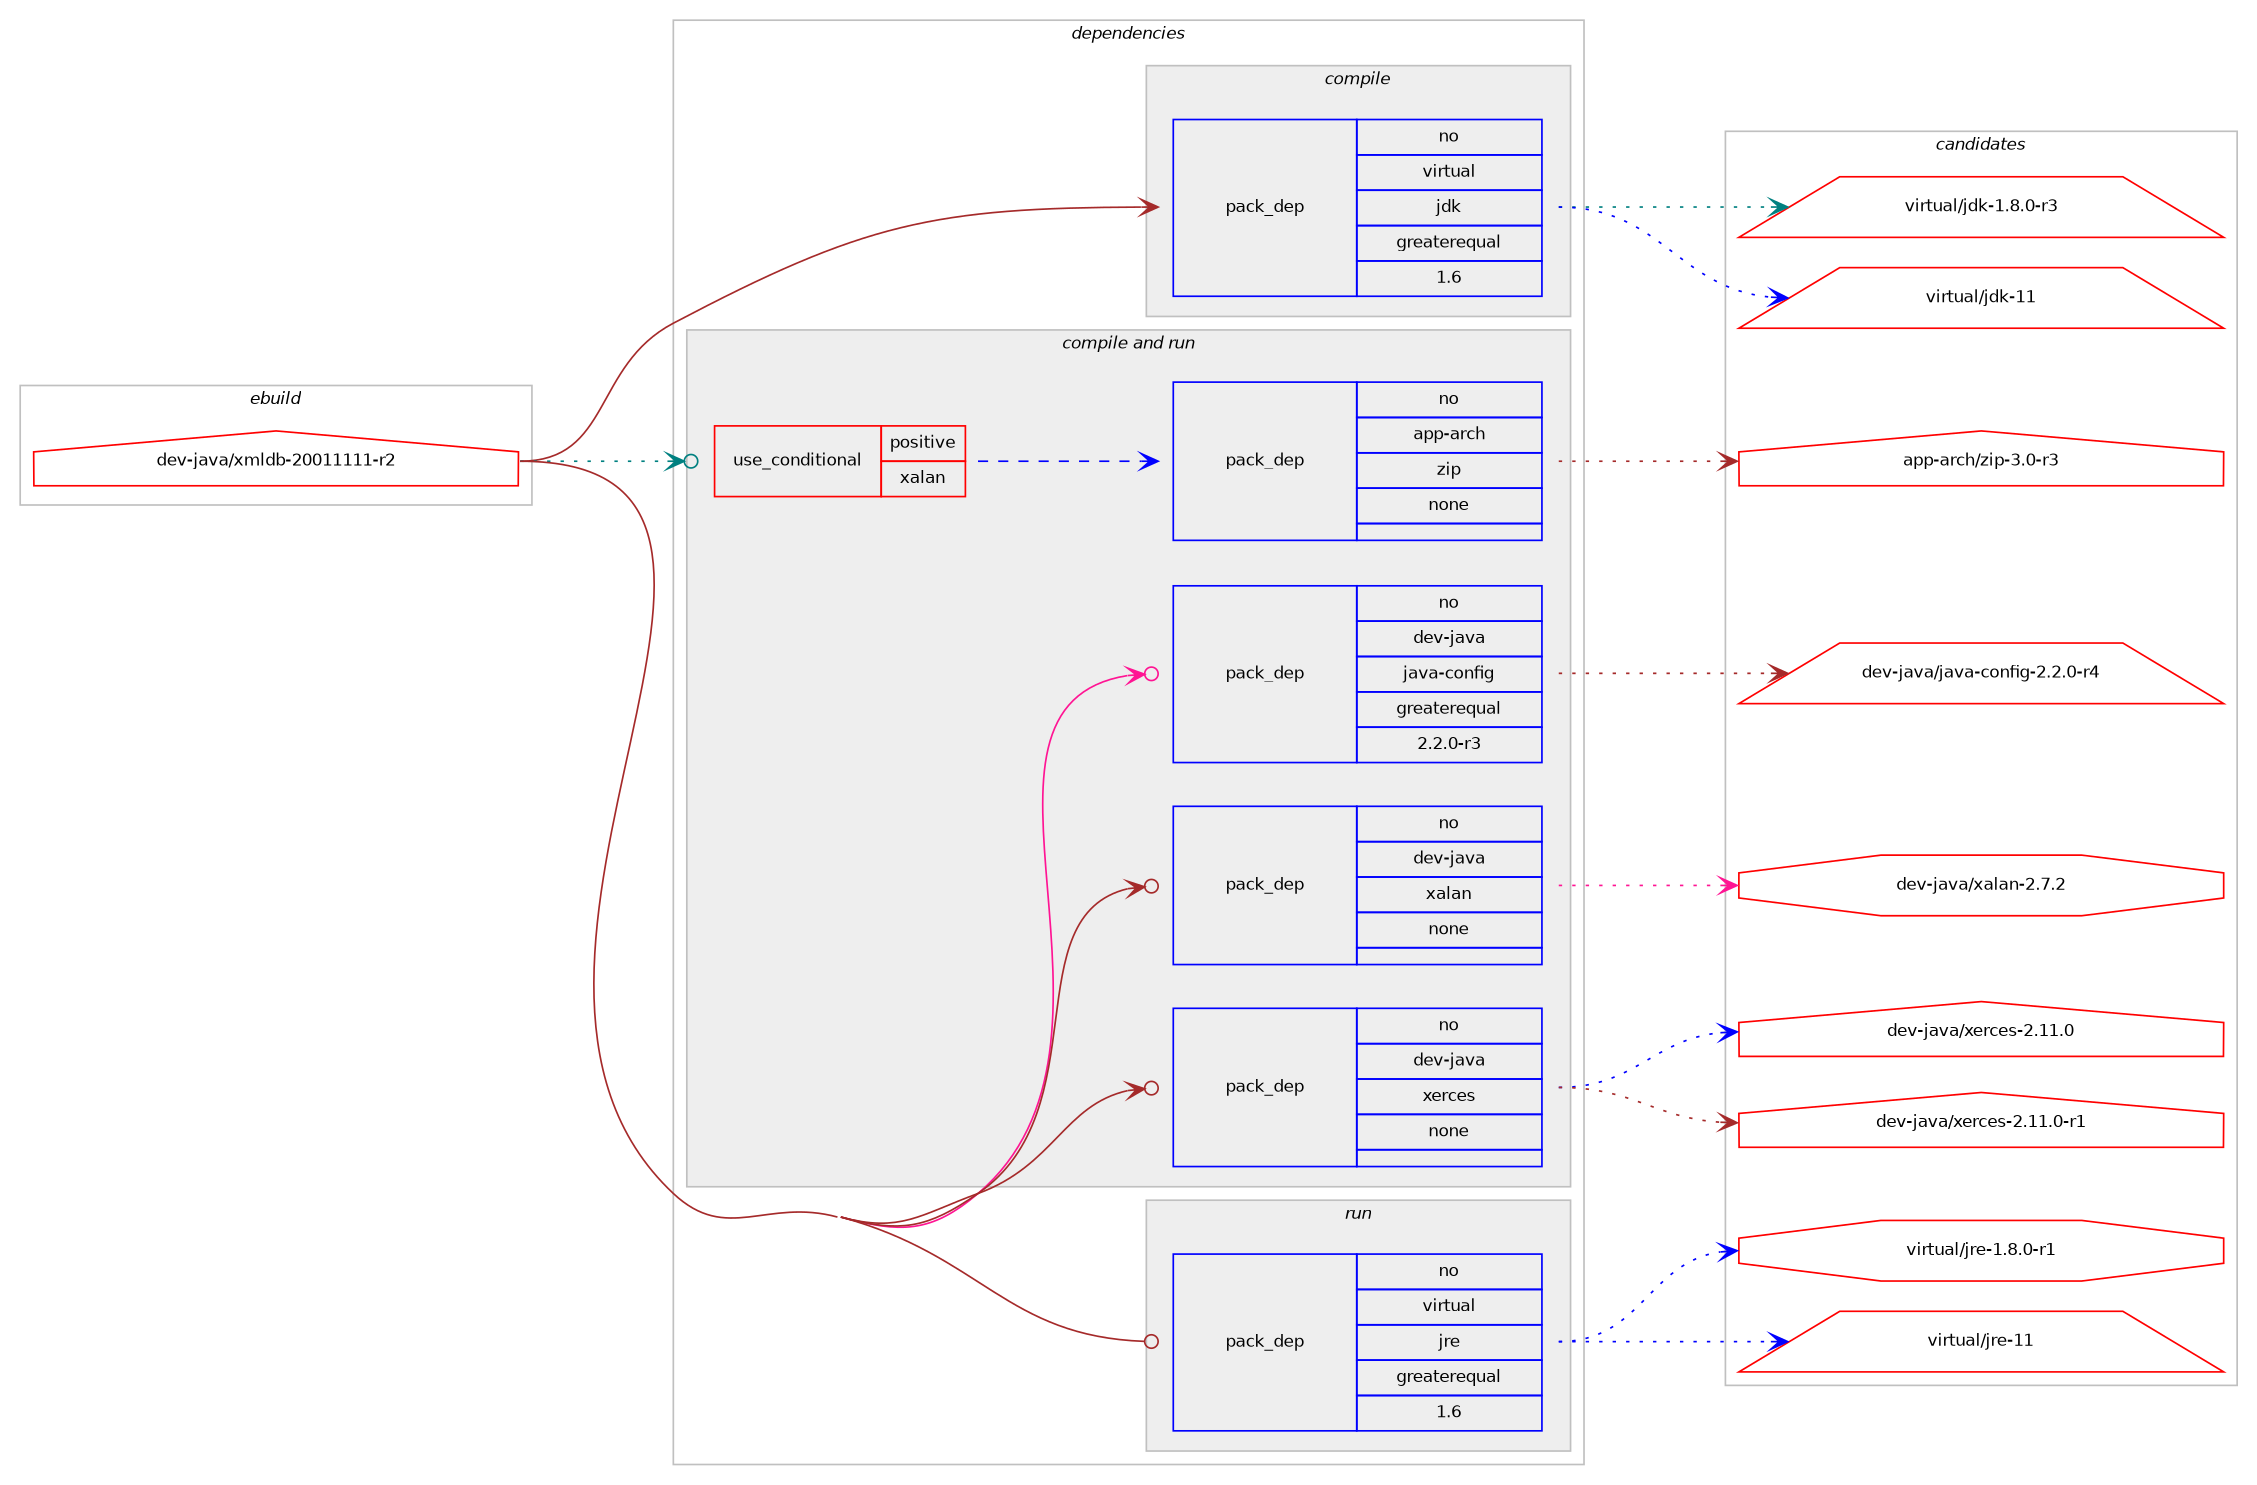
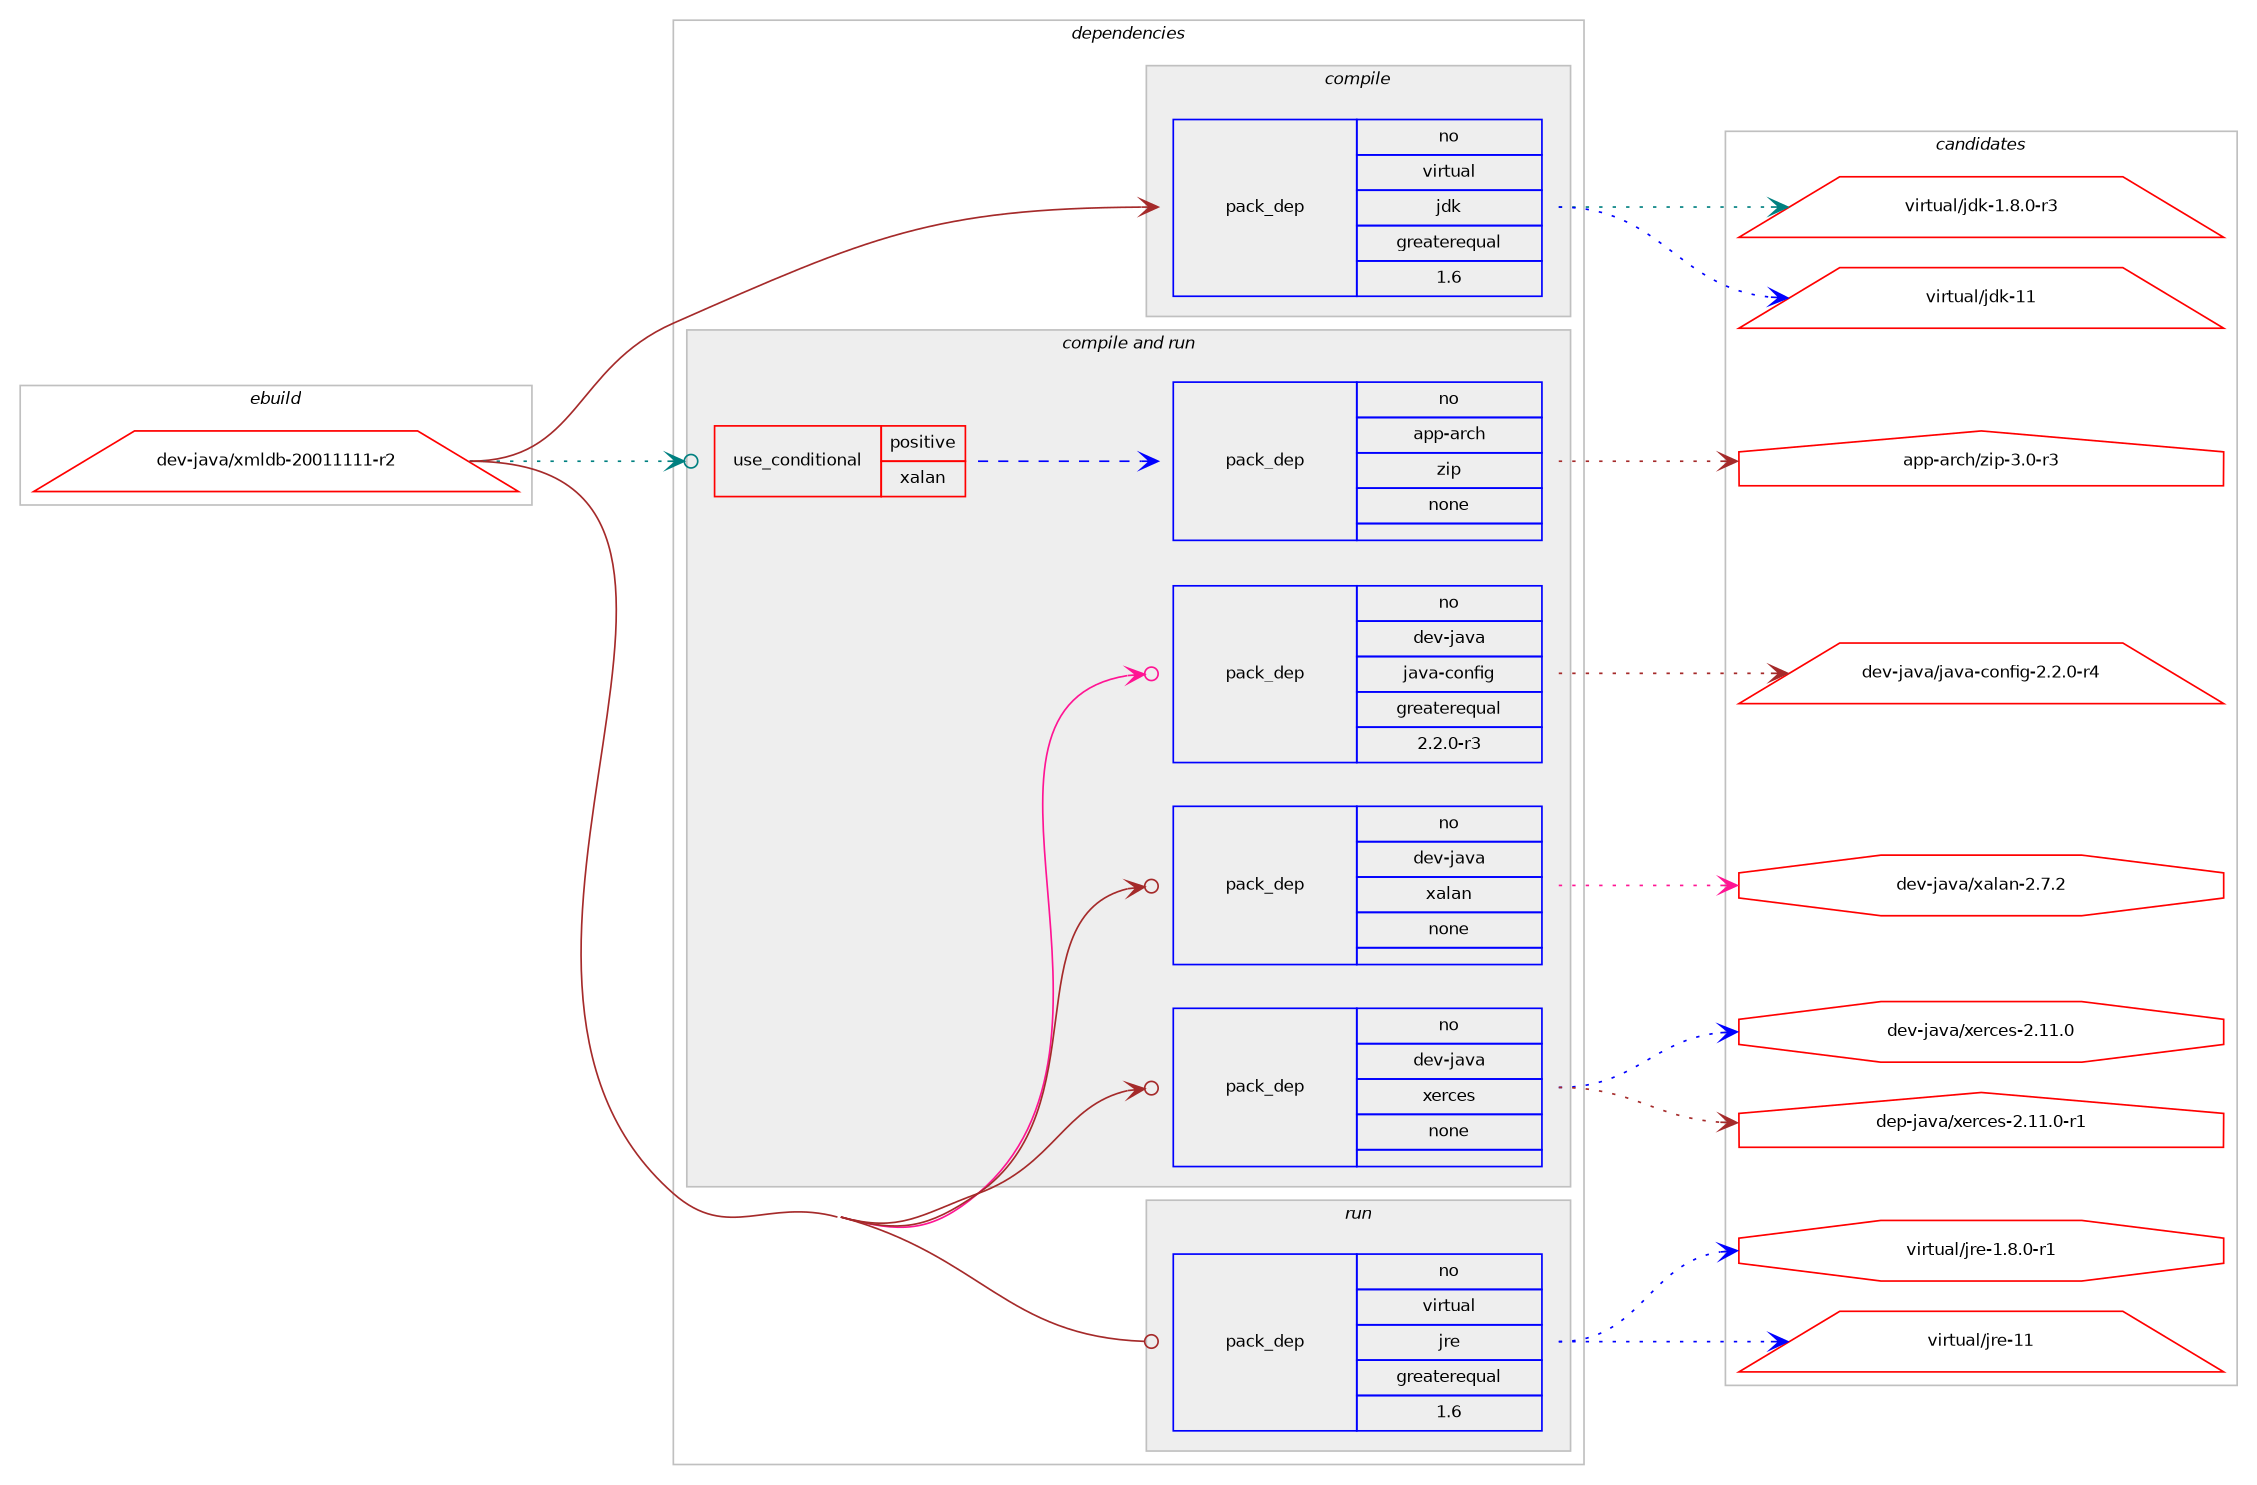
node "dev-java/xmldb-20011111-r2": shape house -> trapezium
node "dev-java/xerces-2.11.0": shape house -> octagon
node "dev-java/xerces-2.11.0-r1": label "dev-java/xerces-2.11.0-r1" -> "dep-java/xerces-2.11.0-r1"
